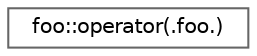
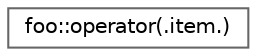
node "foo::operator(.foo.)": label "foo::operator(.foo.)" -> "foo::operator(.item.)"
